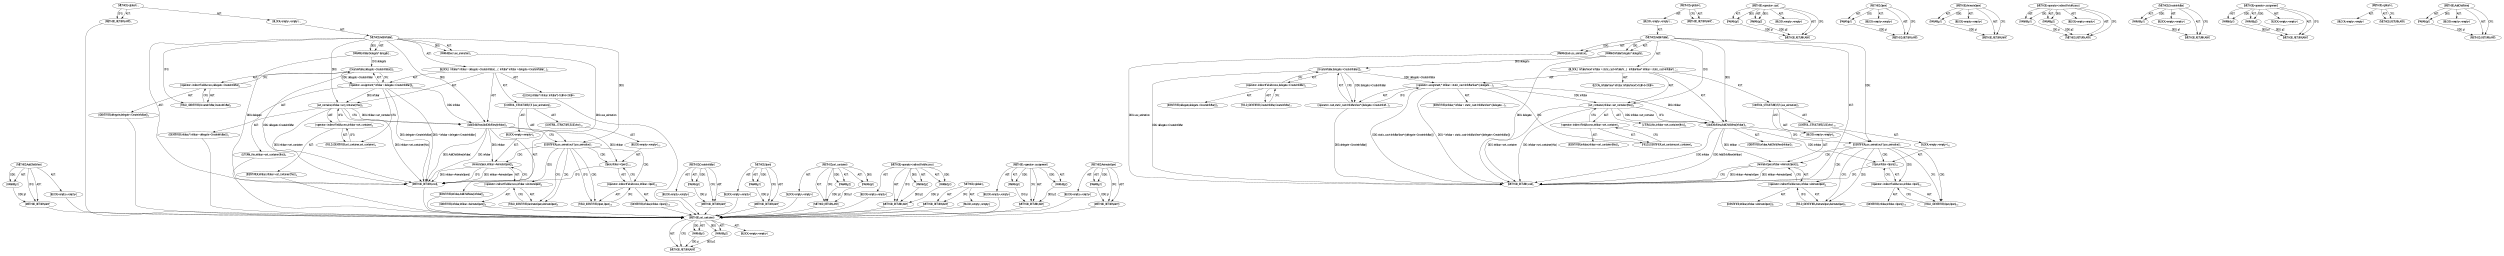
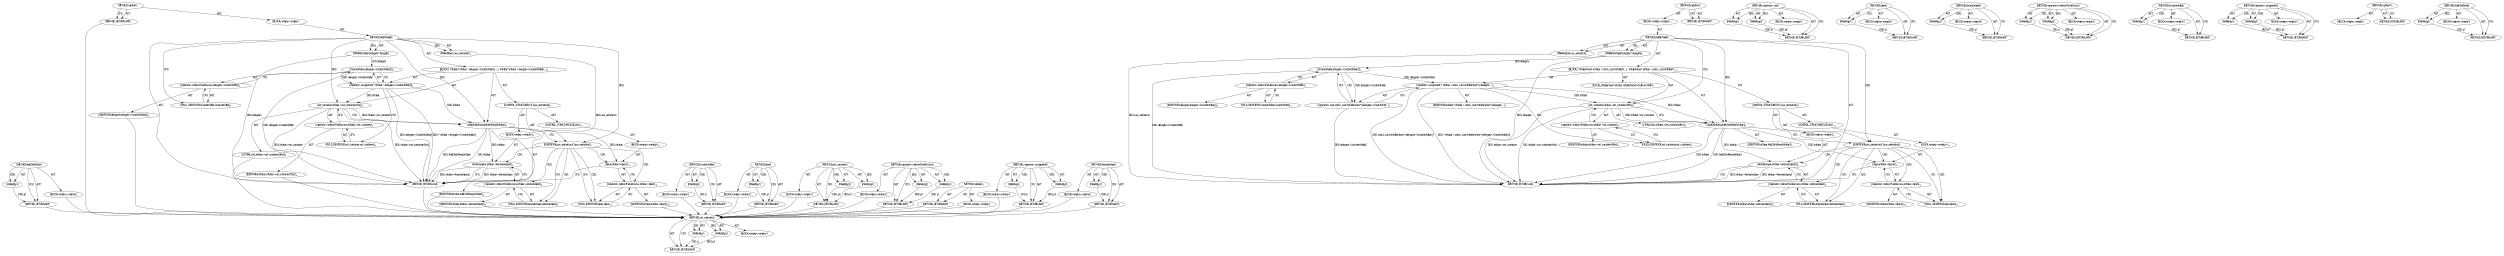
node "<(LOCAL,InfoBar* infobar: InfoBar*)<SUB>3</SUB>>": removed
node "(IDENTIFIER,infobar,* infobar = delegate->CreateInfoBar())": removed
